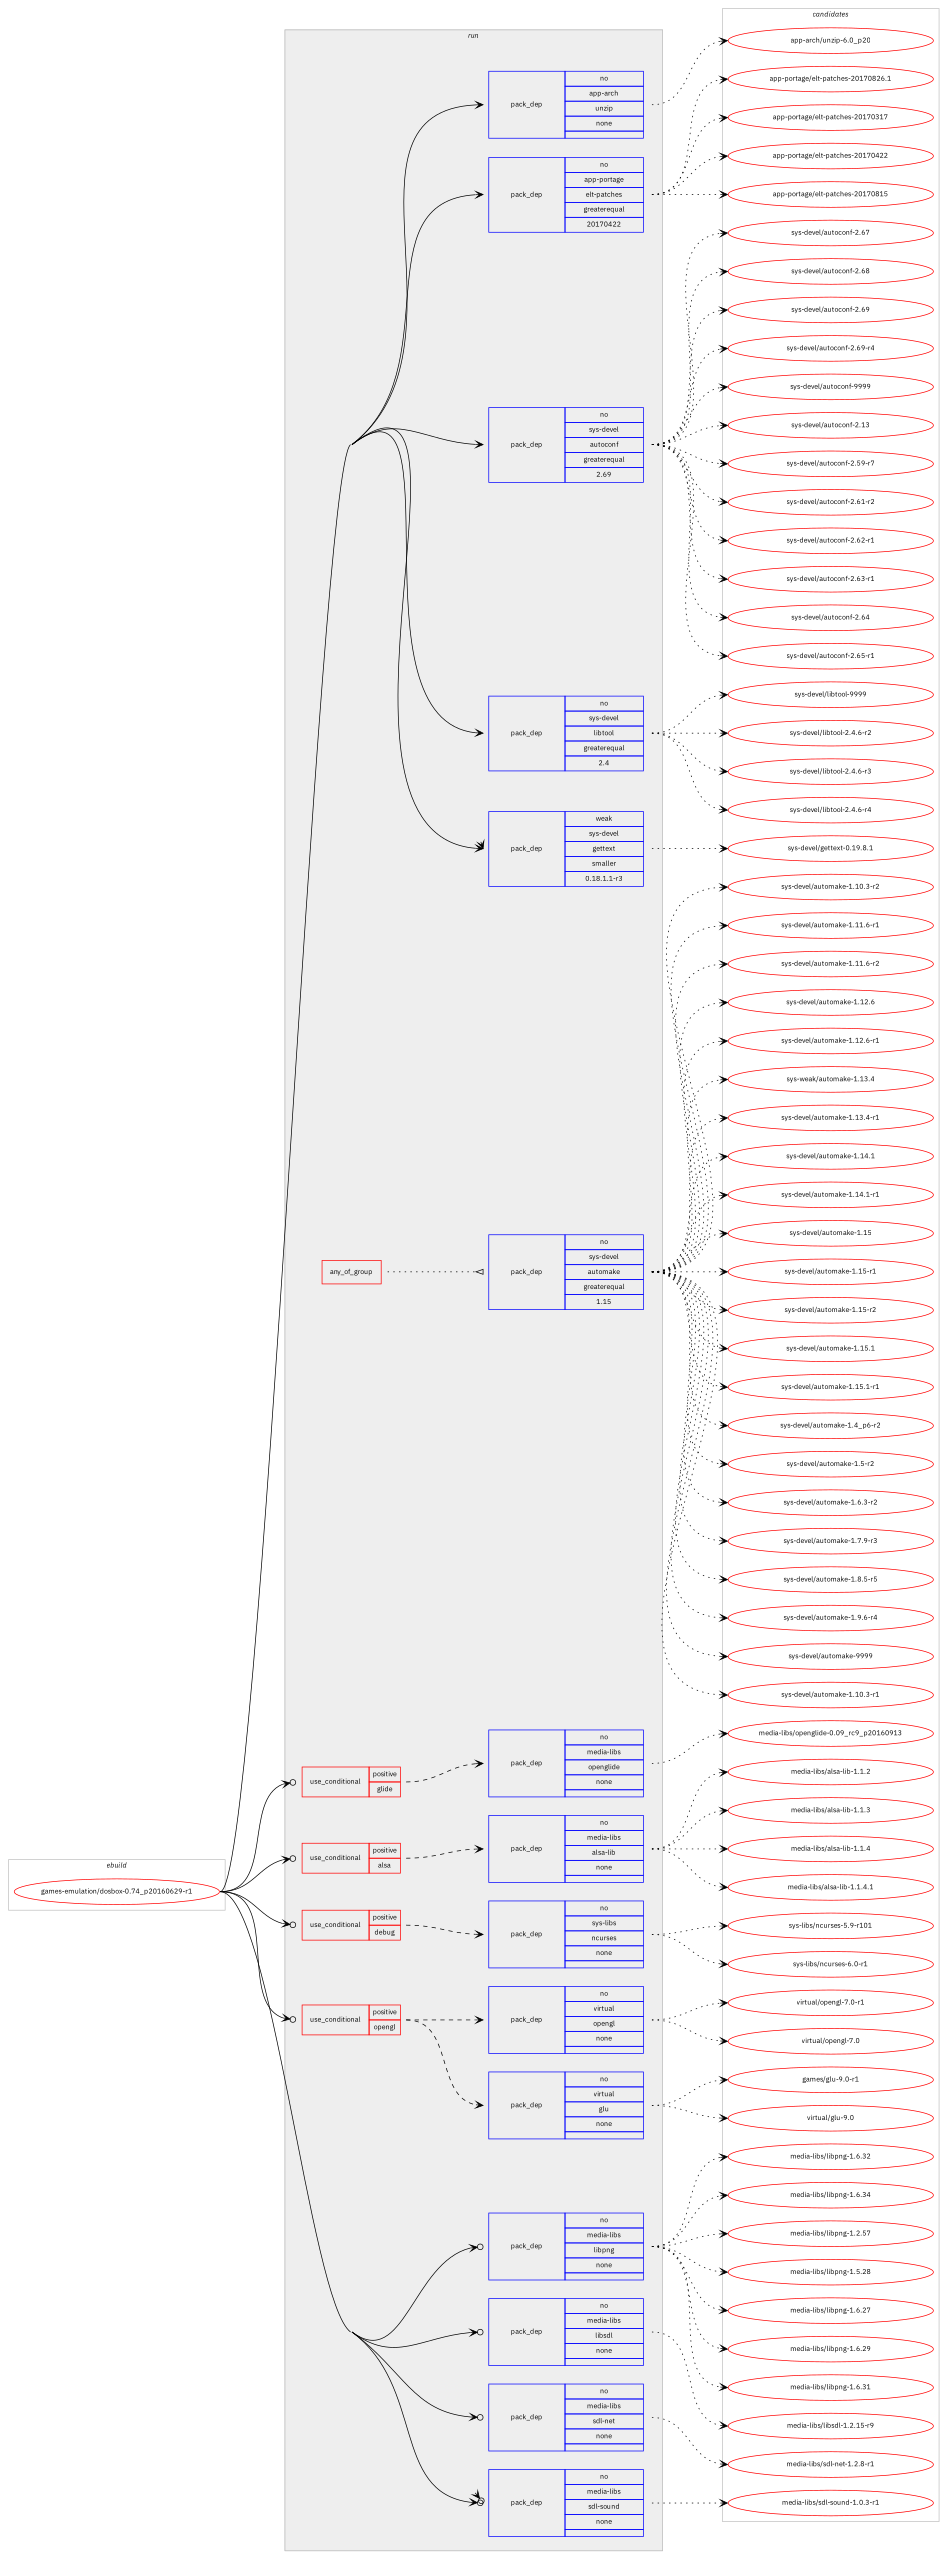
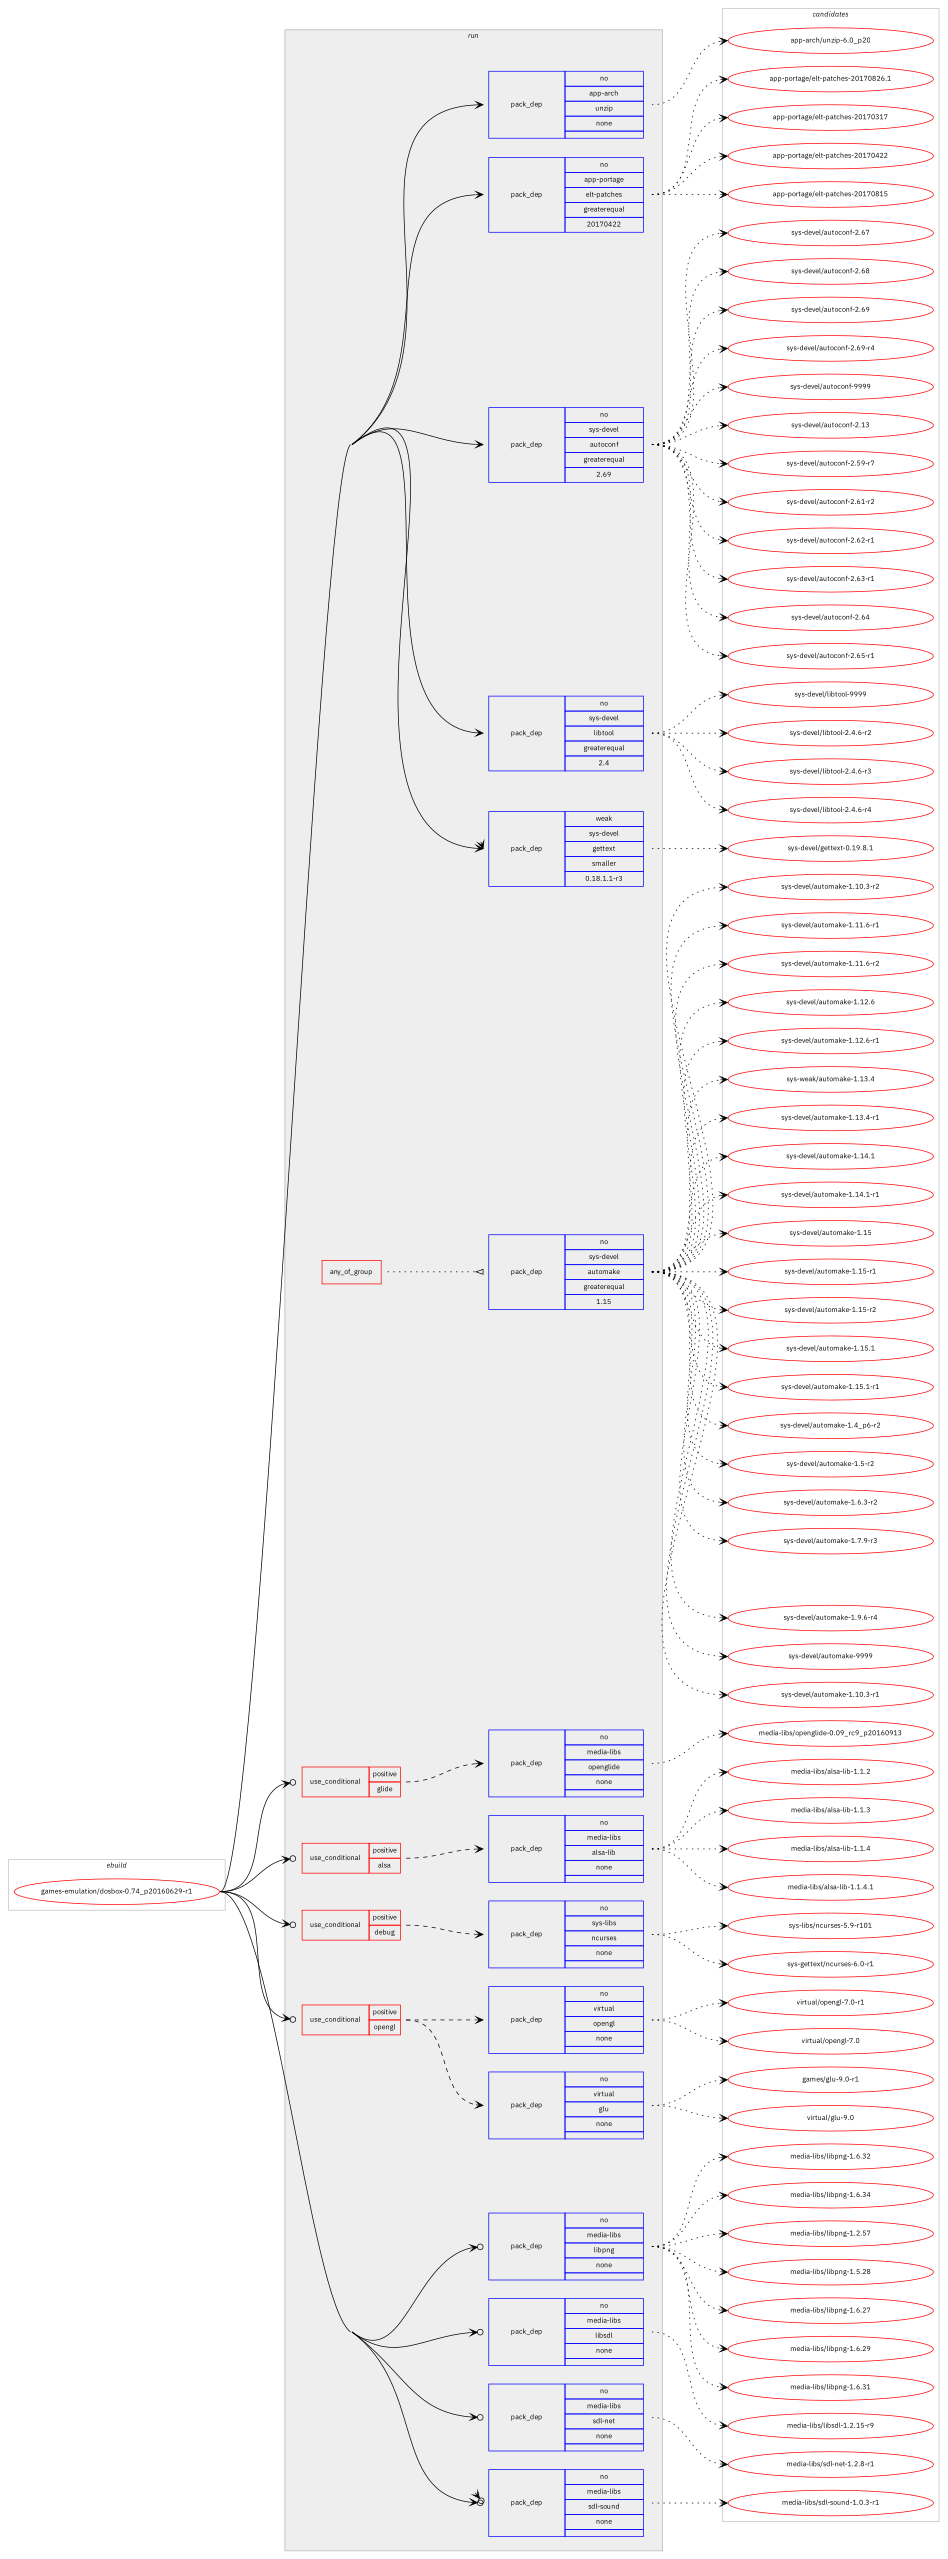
node "sys-devel/automake-1.8.5-r5": removed
node "sys-libs/ncurses-6.0-r1": label "sys-libs/ncurses-6.0-r1" -> "sys-gettext/ncurses-6.0-r1"
